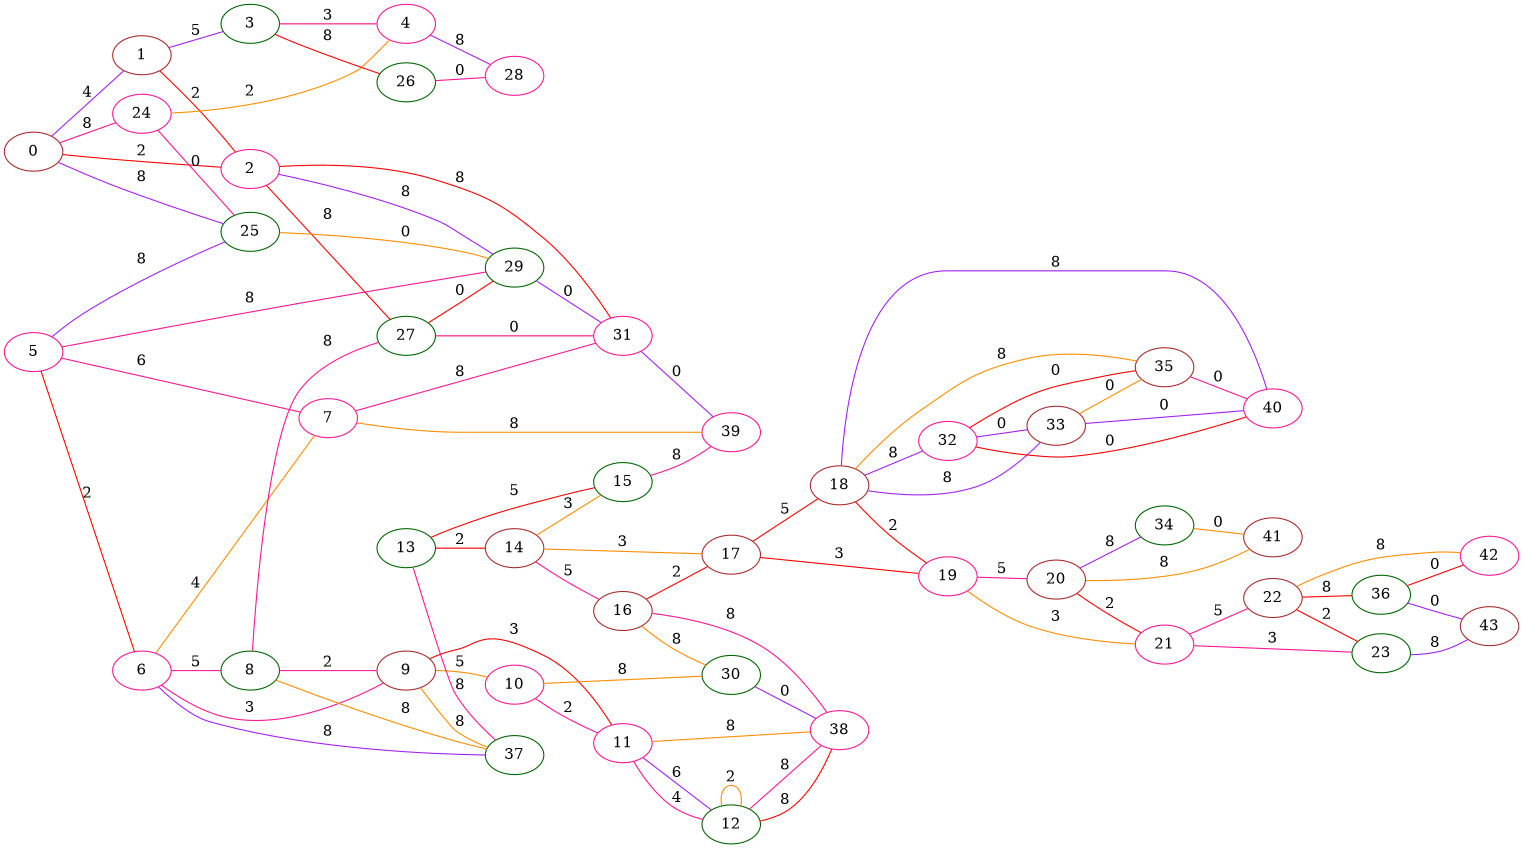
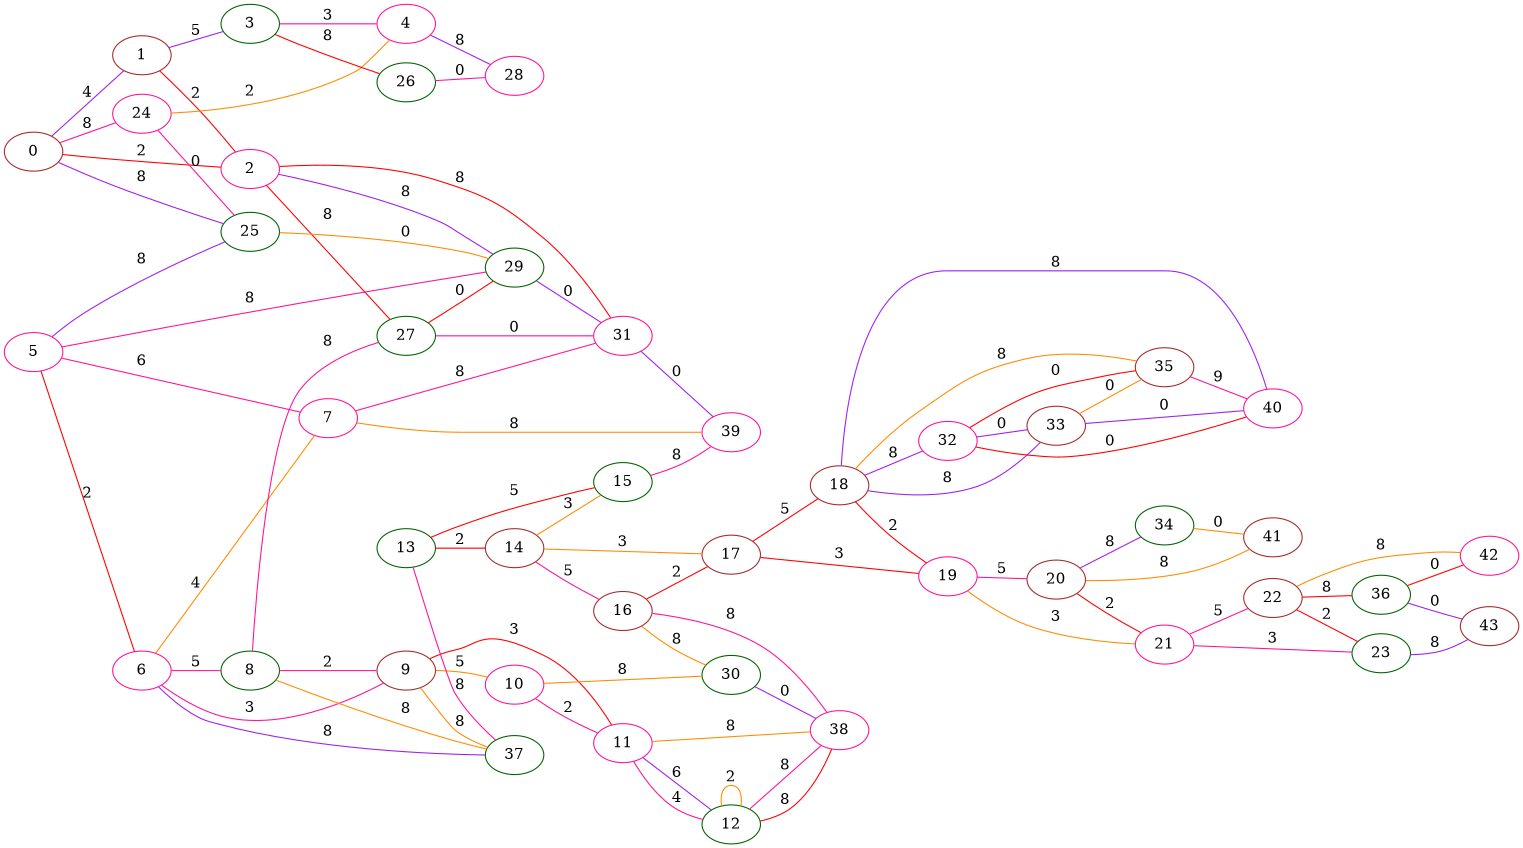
edge "35" -- "40": label "0" -> "9"
